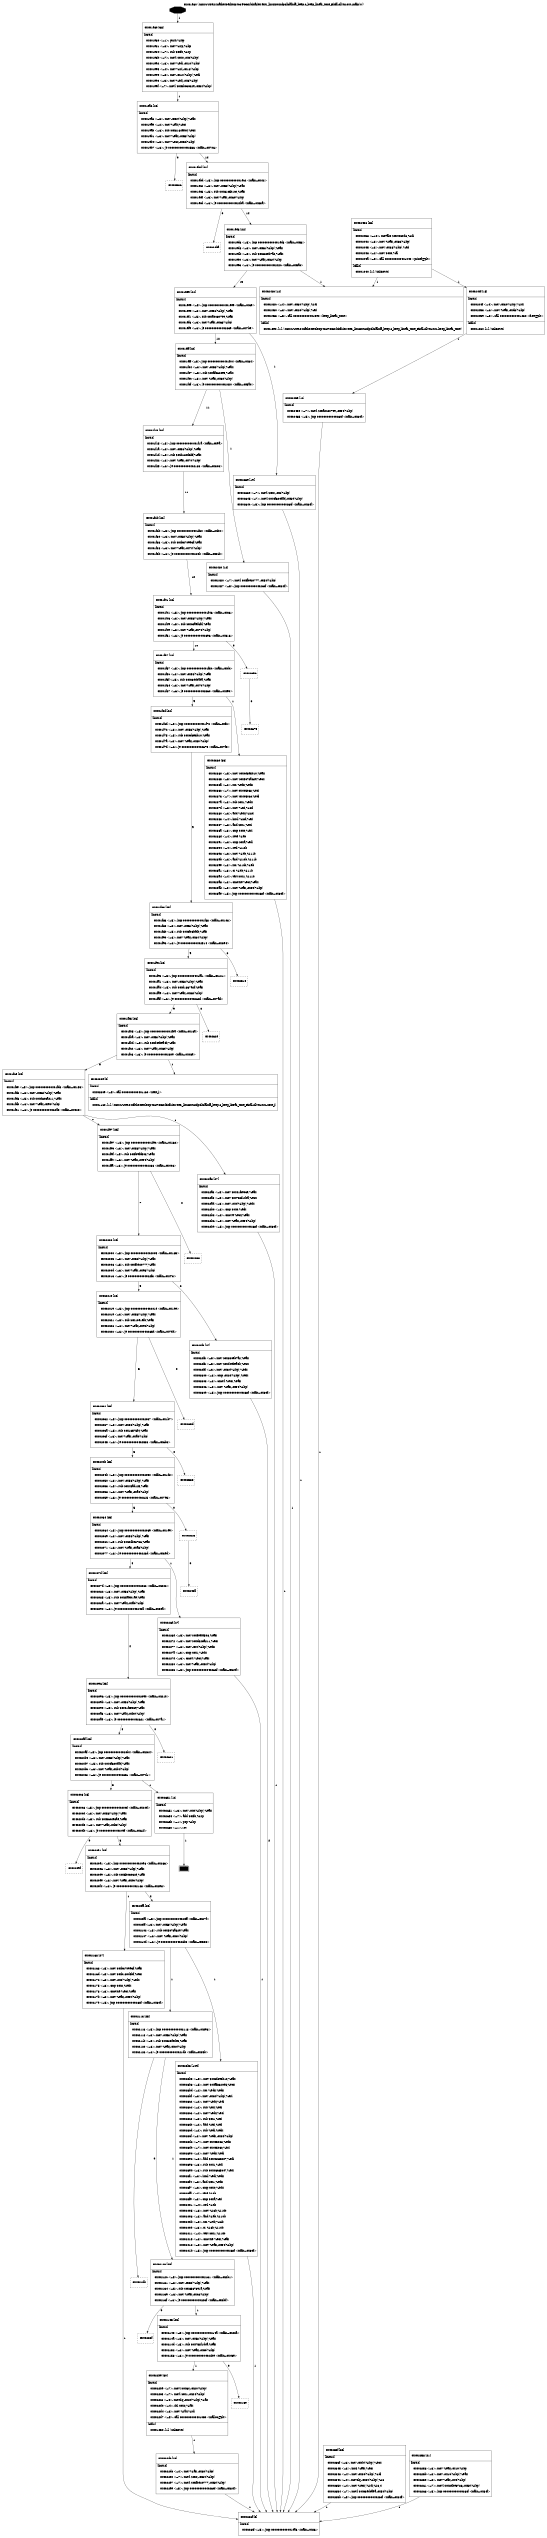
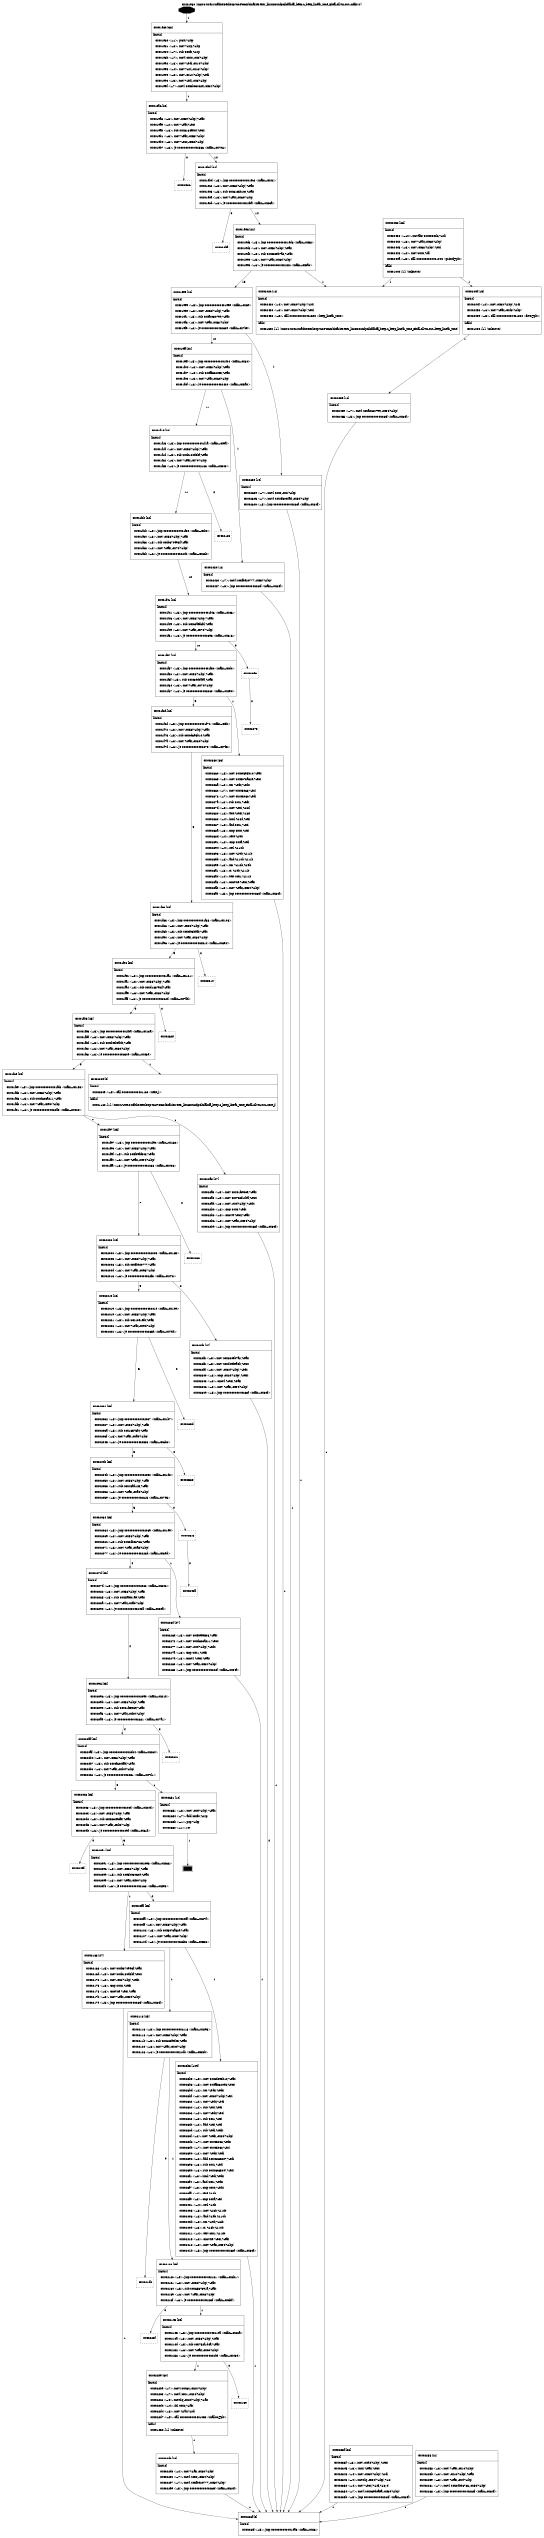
node "0x402183": added
